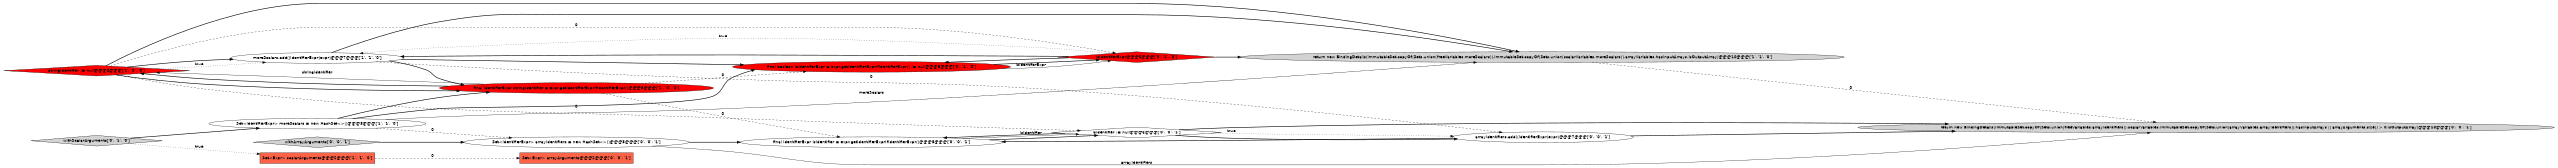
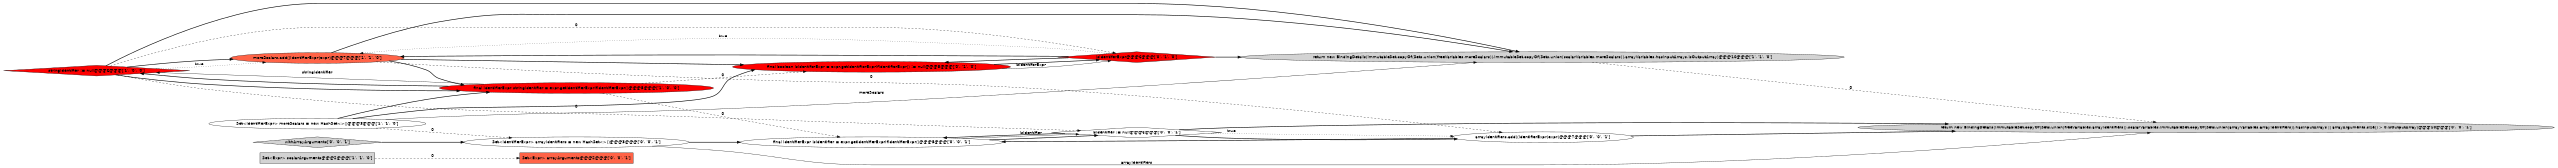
node "moreScalars.add((IdentifierExpr)expr)@@@7@@@['1', '1', '0']": fillcolor white -> tomato
node "withScalarArguments['0', '1', '0']": removed
node "Set<Expr> scalarArguments@@@2@@@['1', '1', '0']": fillcolor tomato -> lightgray
